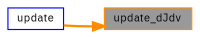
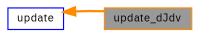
edge "update" -> "update_dJdv": reversed
